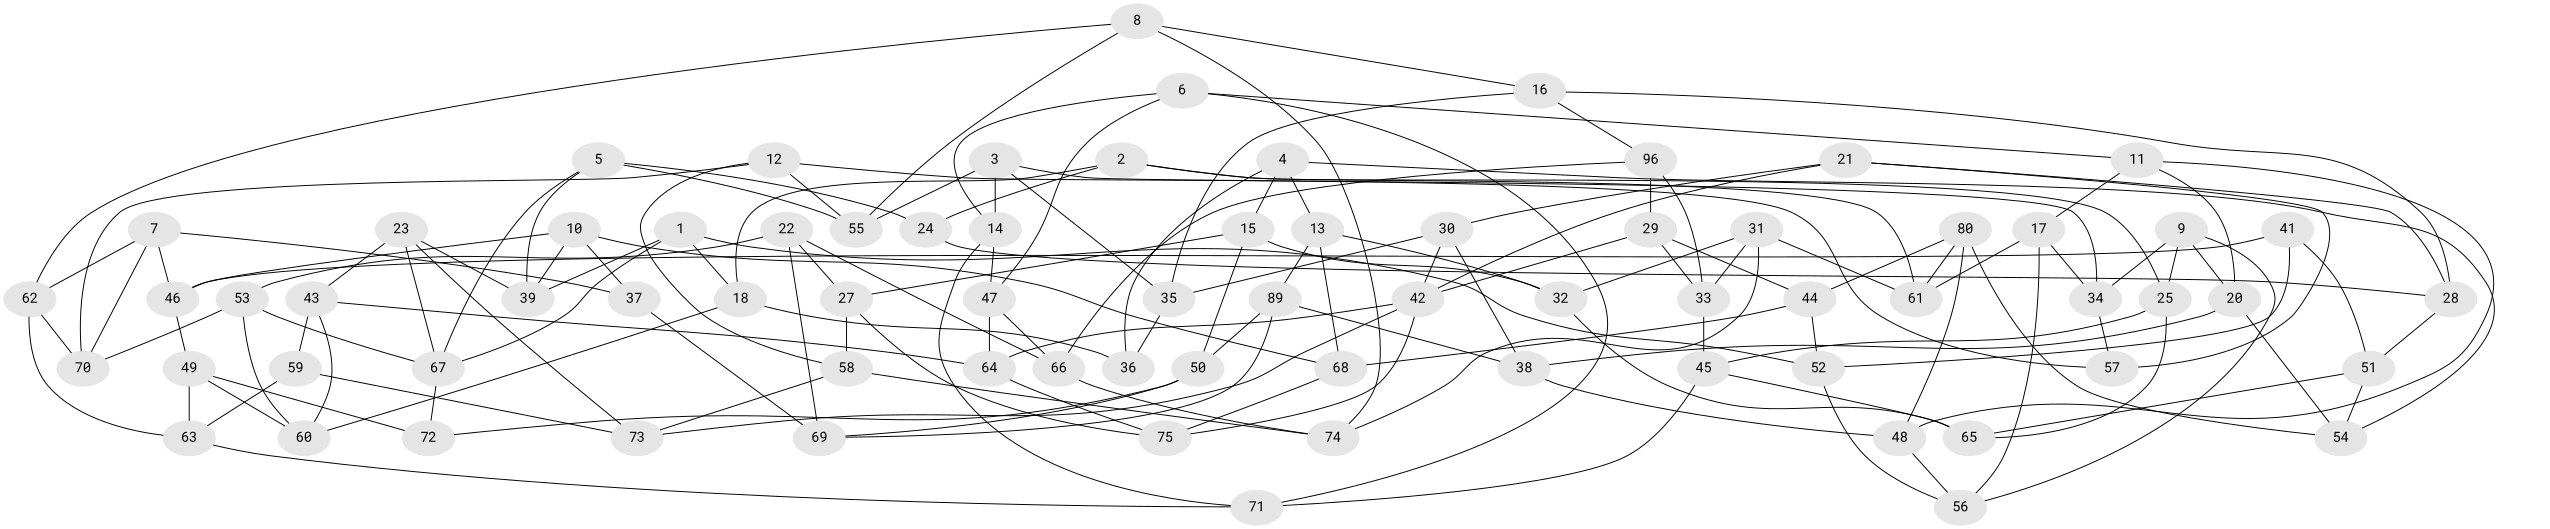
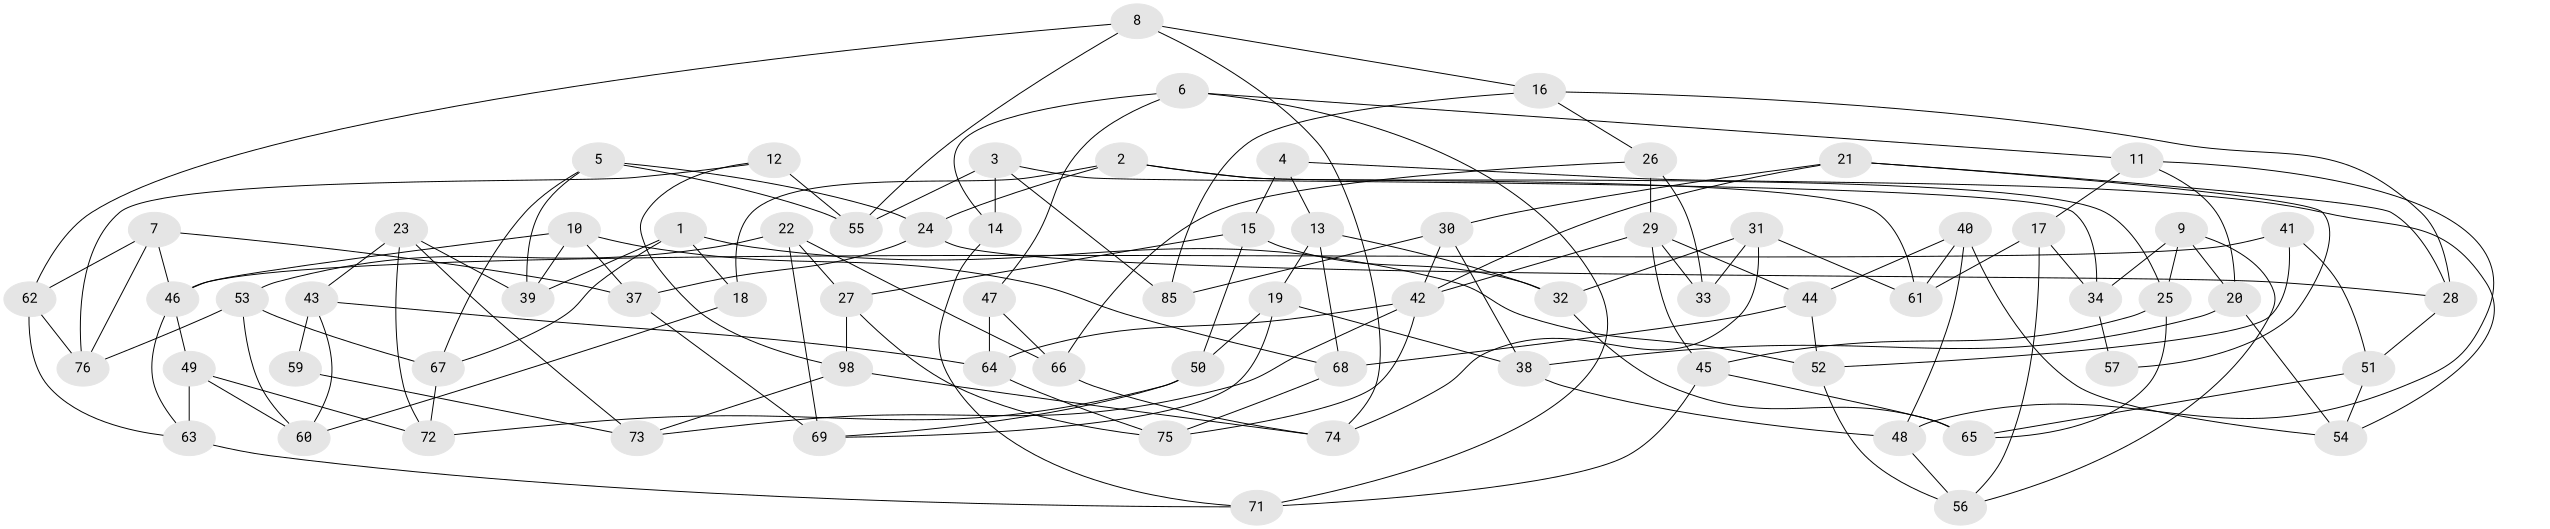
node "96": label "96" -> "26"
edge "12" -- "57": removed
node "80": label "80" -> "40"
edge "14" -- "47": removed
edge "24" -- "37": added
edge "23" -- "67": now "23" -- "72"
node "35": label "35" -> "85"
node "89": label "89" -> "19"
edge "33" -- "45": now "29" -- "45"
node "70": label "70" -> "76"
node "58": label "58" -> "98"
node "36": removed
edge "59" -- "63": now "46" -- "63"
